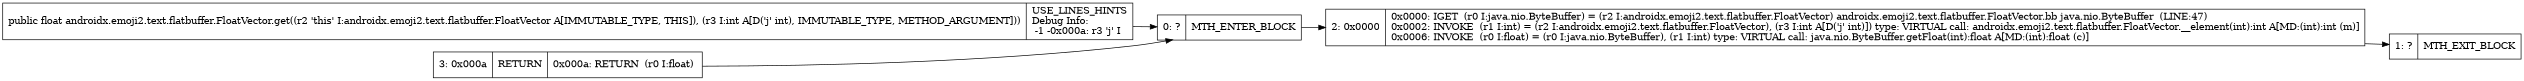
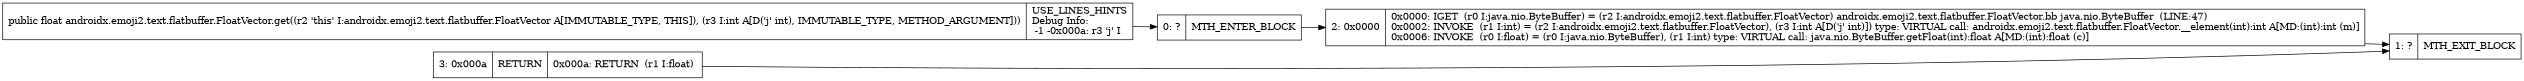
edge "3: 0x000a" -> "0: ?": now "3: 0x000a" -> "1: ?"
node "3: 0x000a": text "0x000a: RETURN  (r0 I:float)" -> "0x000a: RETURN  (r1 I:float)"
